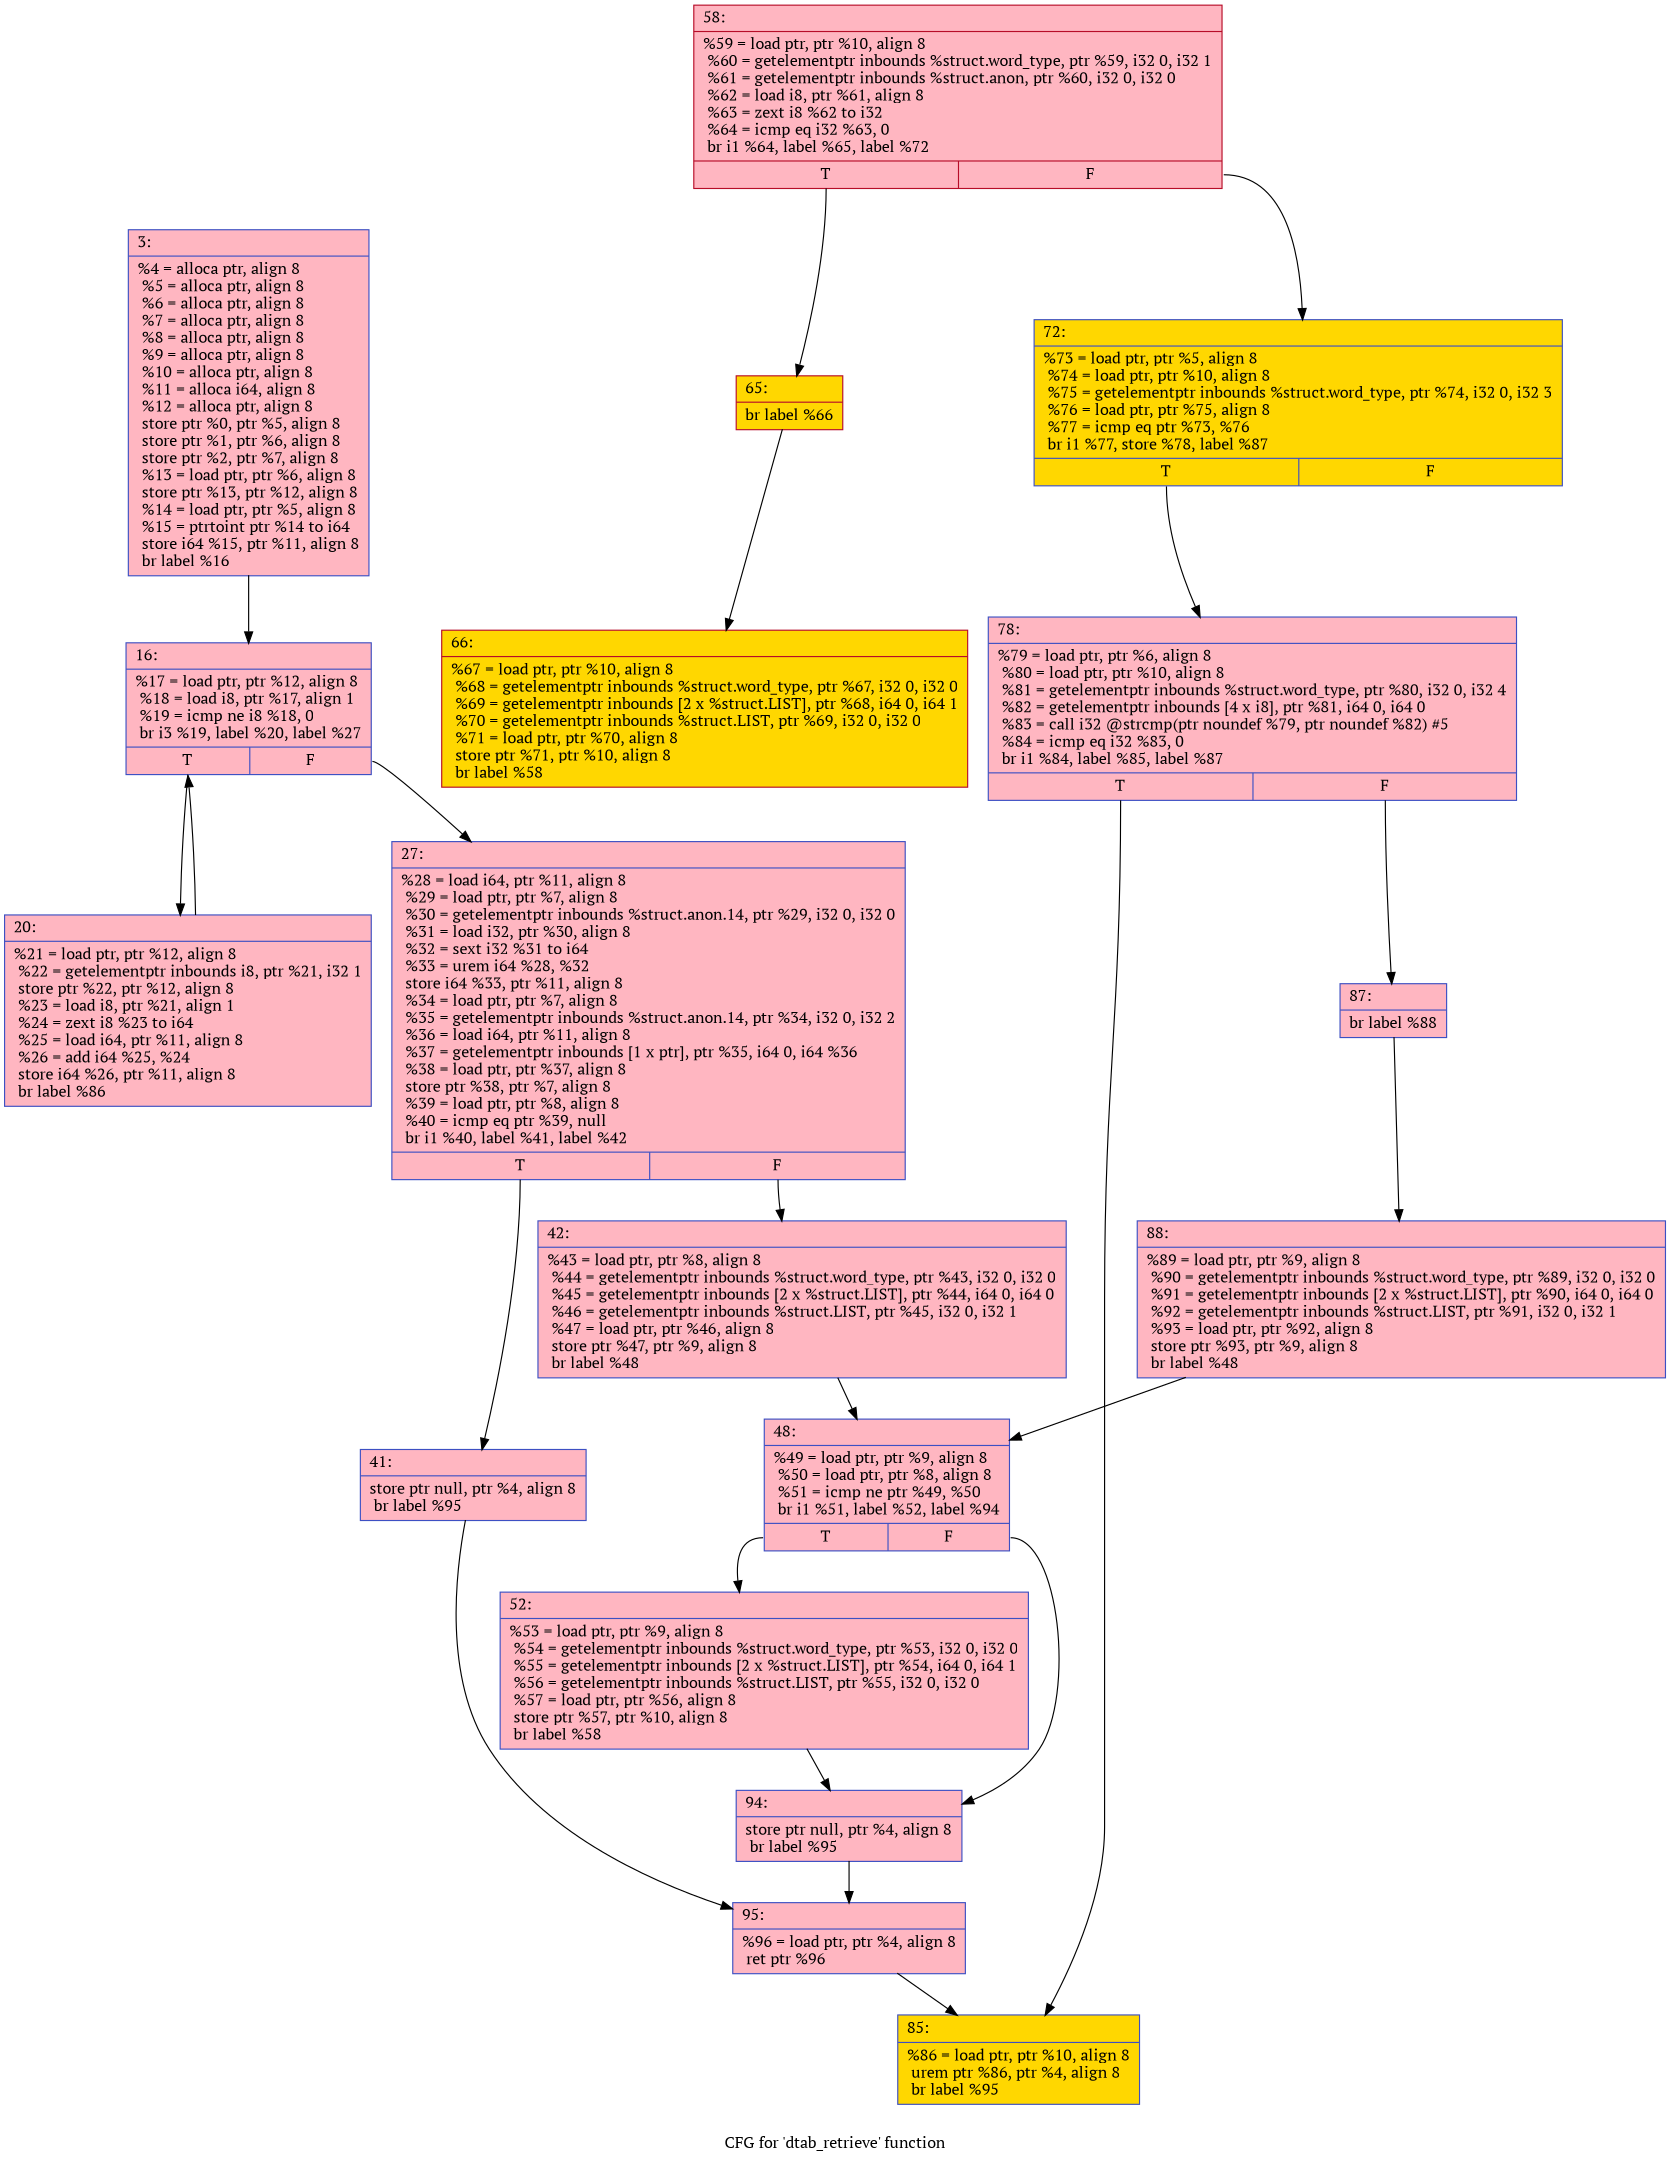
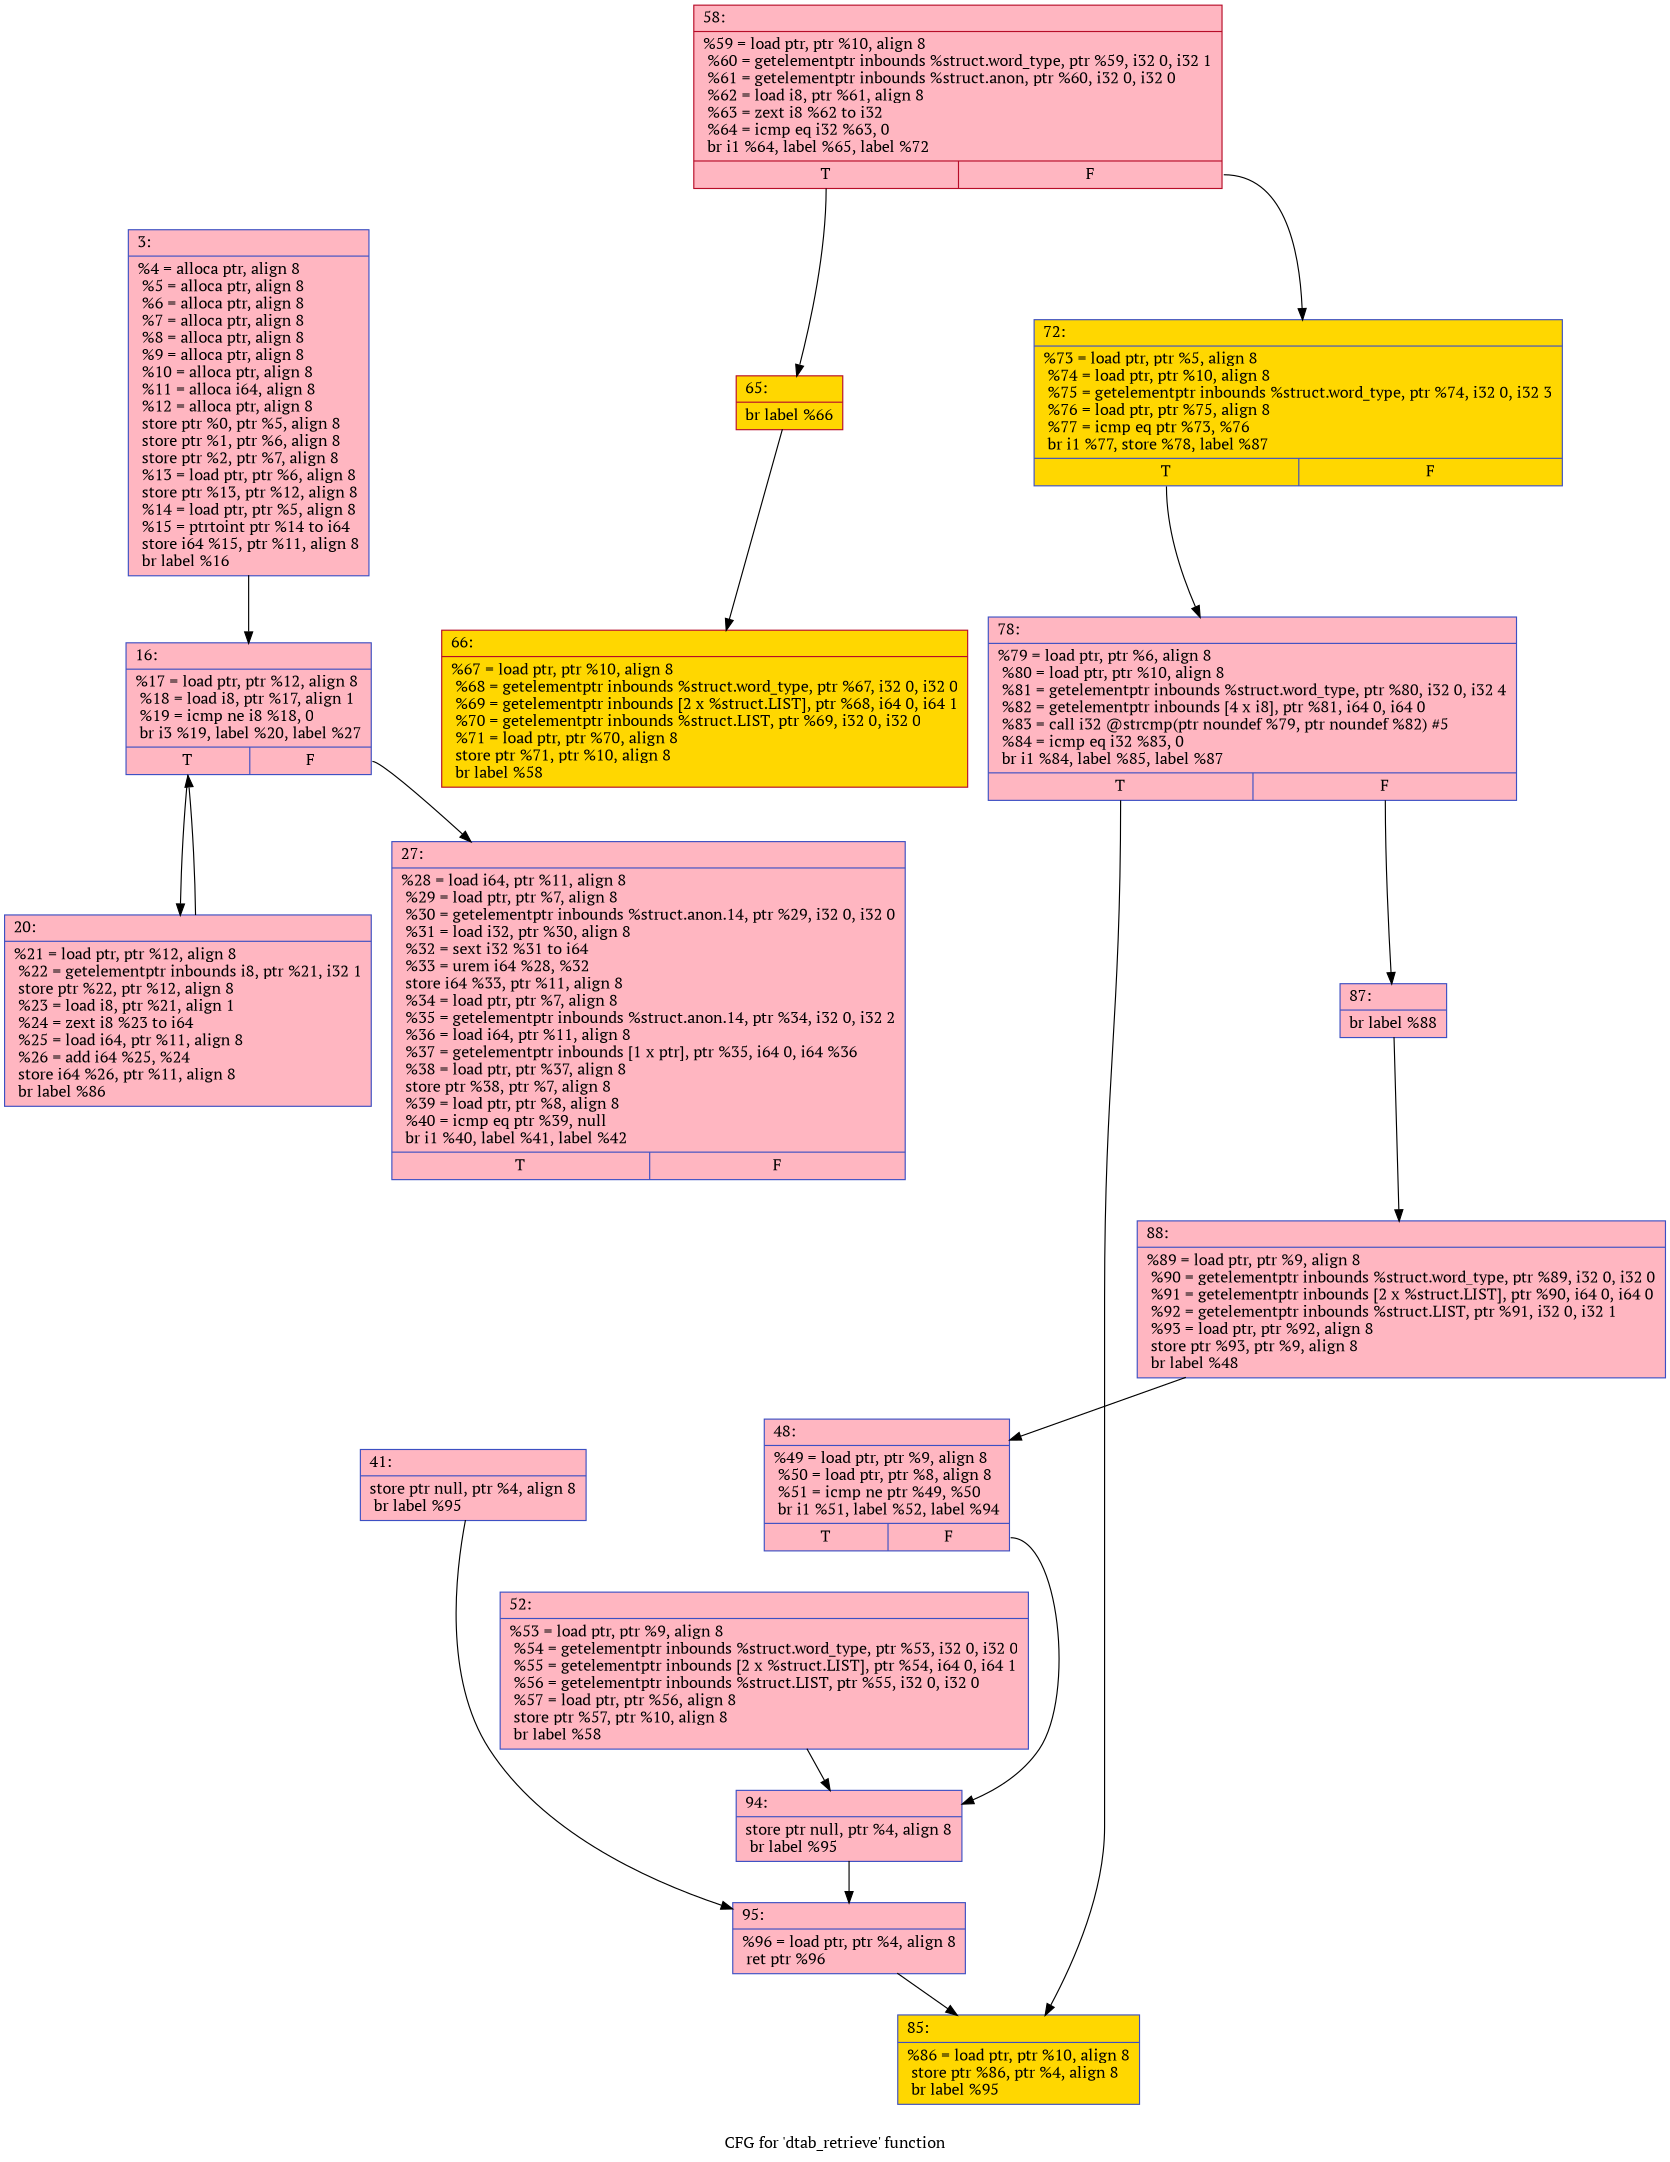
node "42:": removed
edge "27:" -> "41:": removed
edge "48:" -> "52:": removed
node "85:": text "urem ptr %86, ptr %4, align 8" -> "store ptr %86, ptr %4, align 8"
